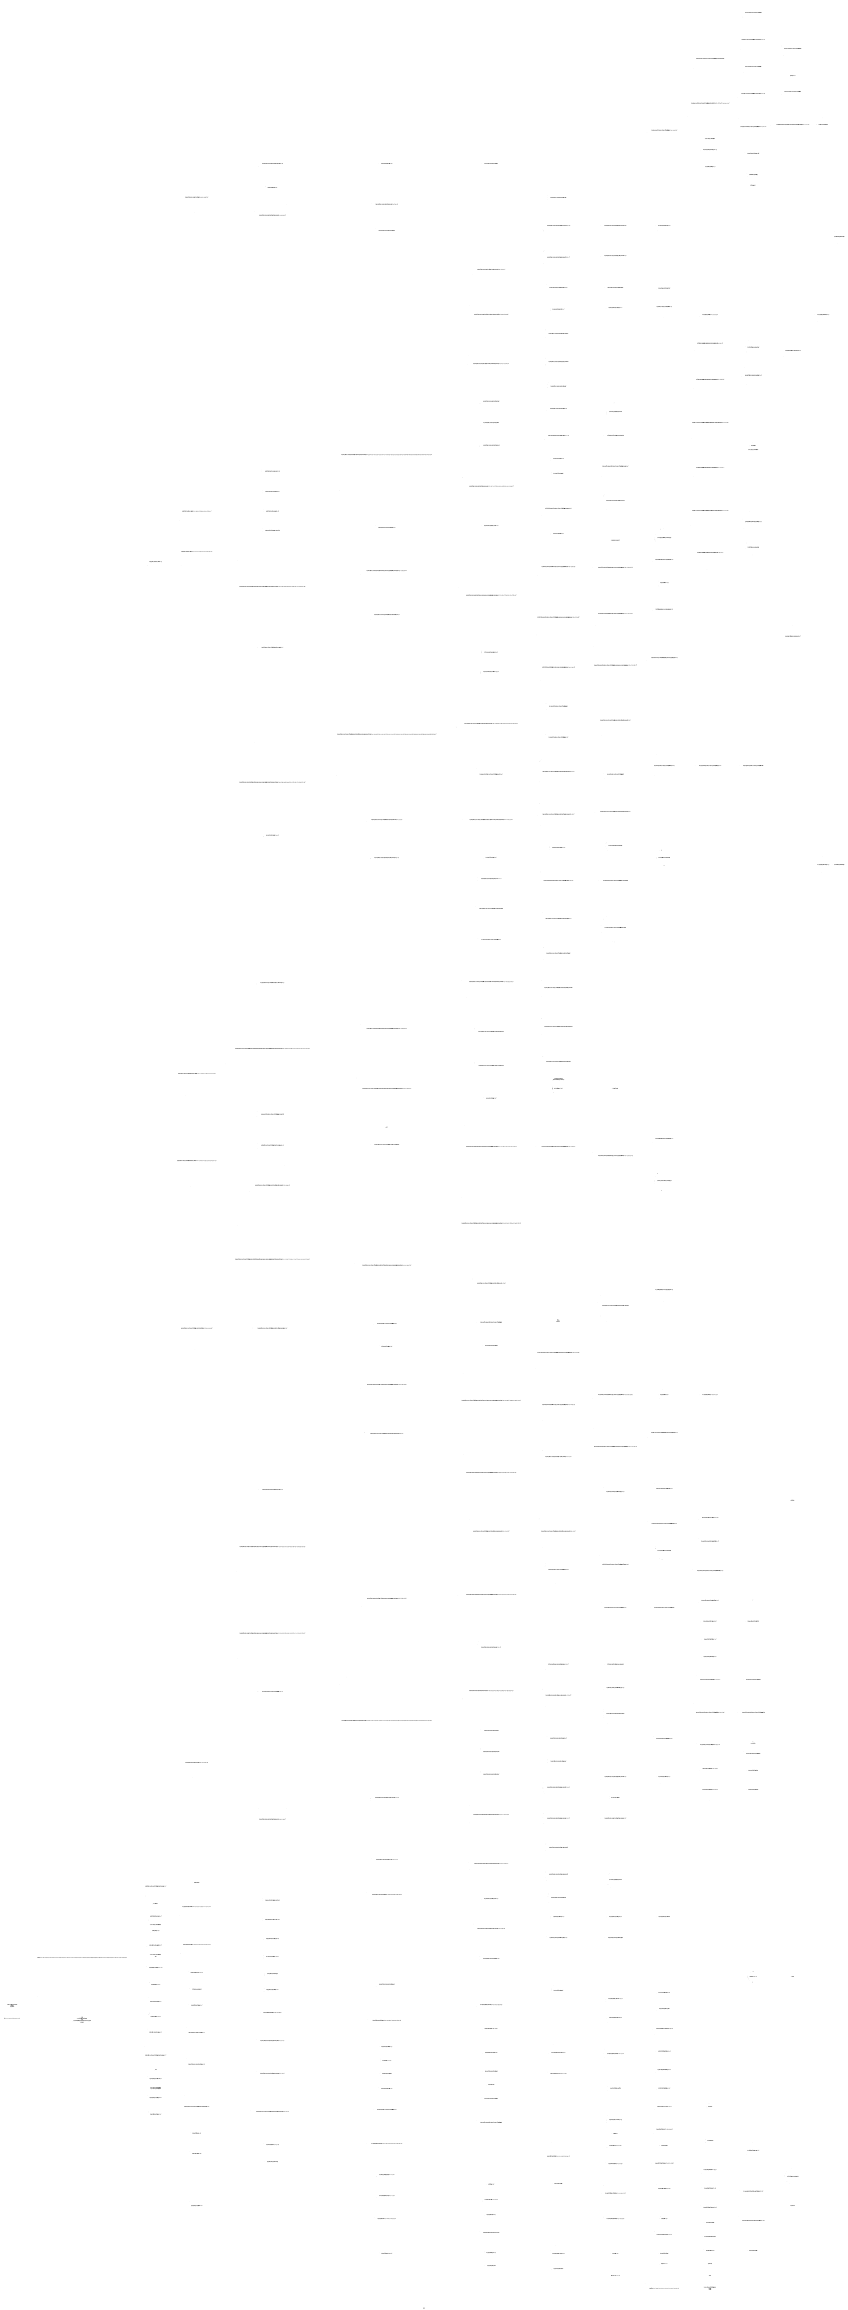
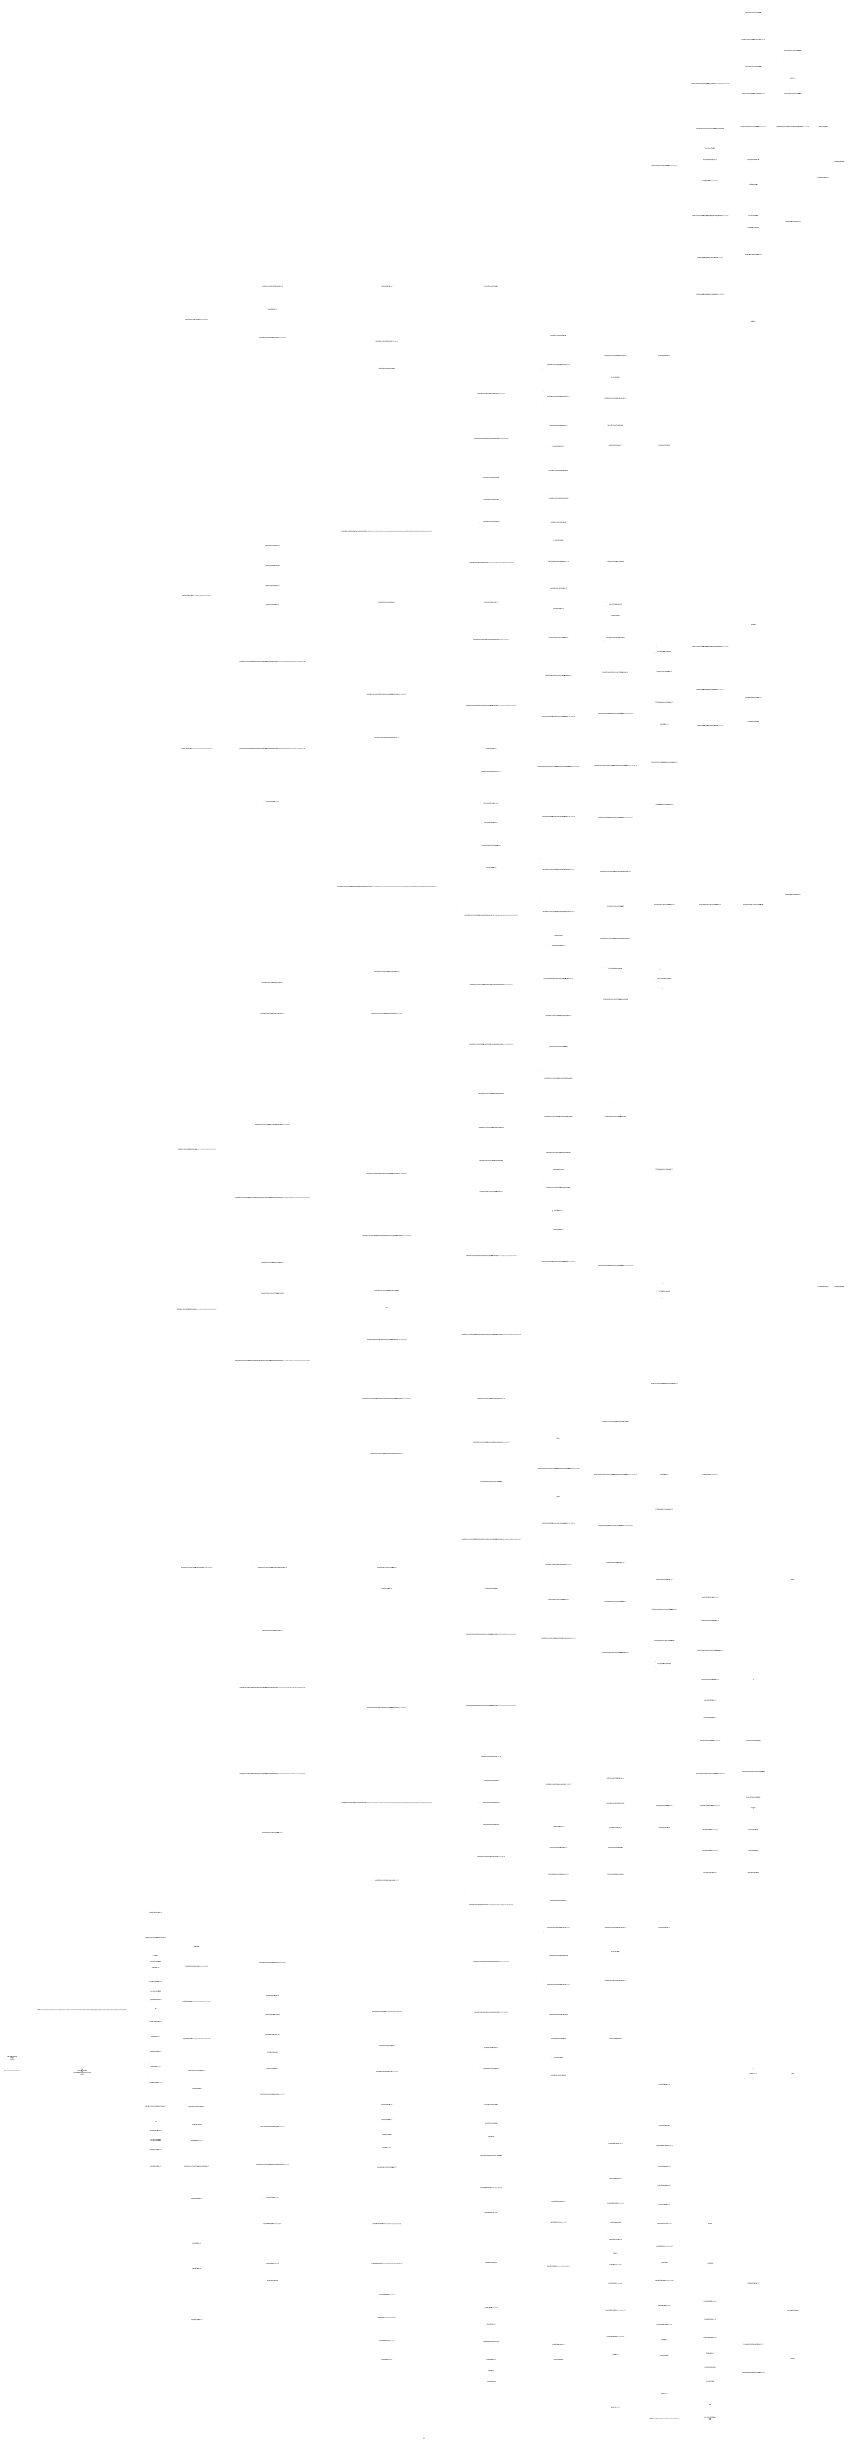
node "{_ZNSt11_Tuple_implILm0EJRKSt4pairIllEEEC2ES3_|{<s0>627}}": removed
node "{_ZNKSt10_Select1stISt4pairIKS0_IllES1_EEclERKS3_}": added
node "{_ZStltIllEbRKSt4pairIT_T0_ES5_}": removed
node "{_ZSt7forwardIRlEOT_RNSt16remove_referenceIS1_E4typeE}": added
node "{_ZN9__gnu_cxx13new_allocatorISt4pairIllEEC2Ev}": removed
node "{_ZN9__gnu_cxx13new_allocatorIPSt4pairIllEEC2Ev}": removed
node "_ZNSt8ios_base4InitC1Ev": removed
